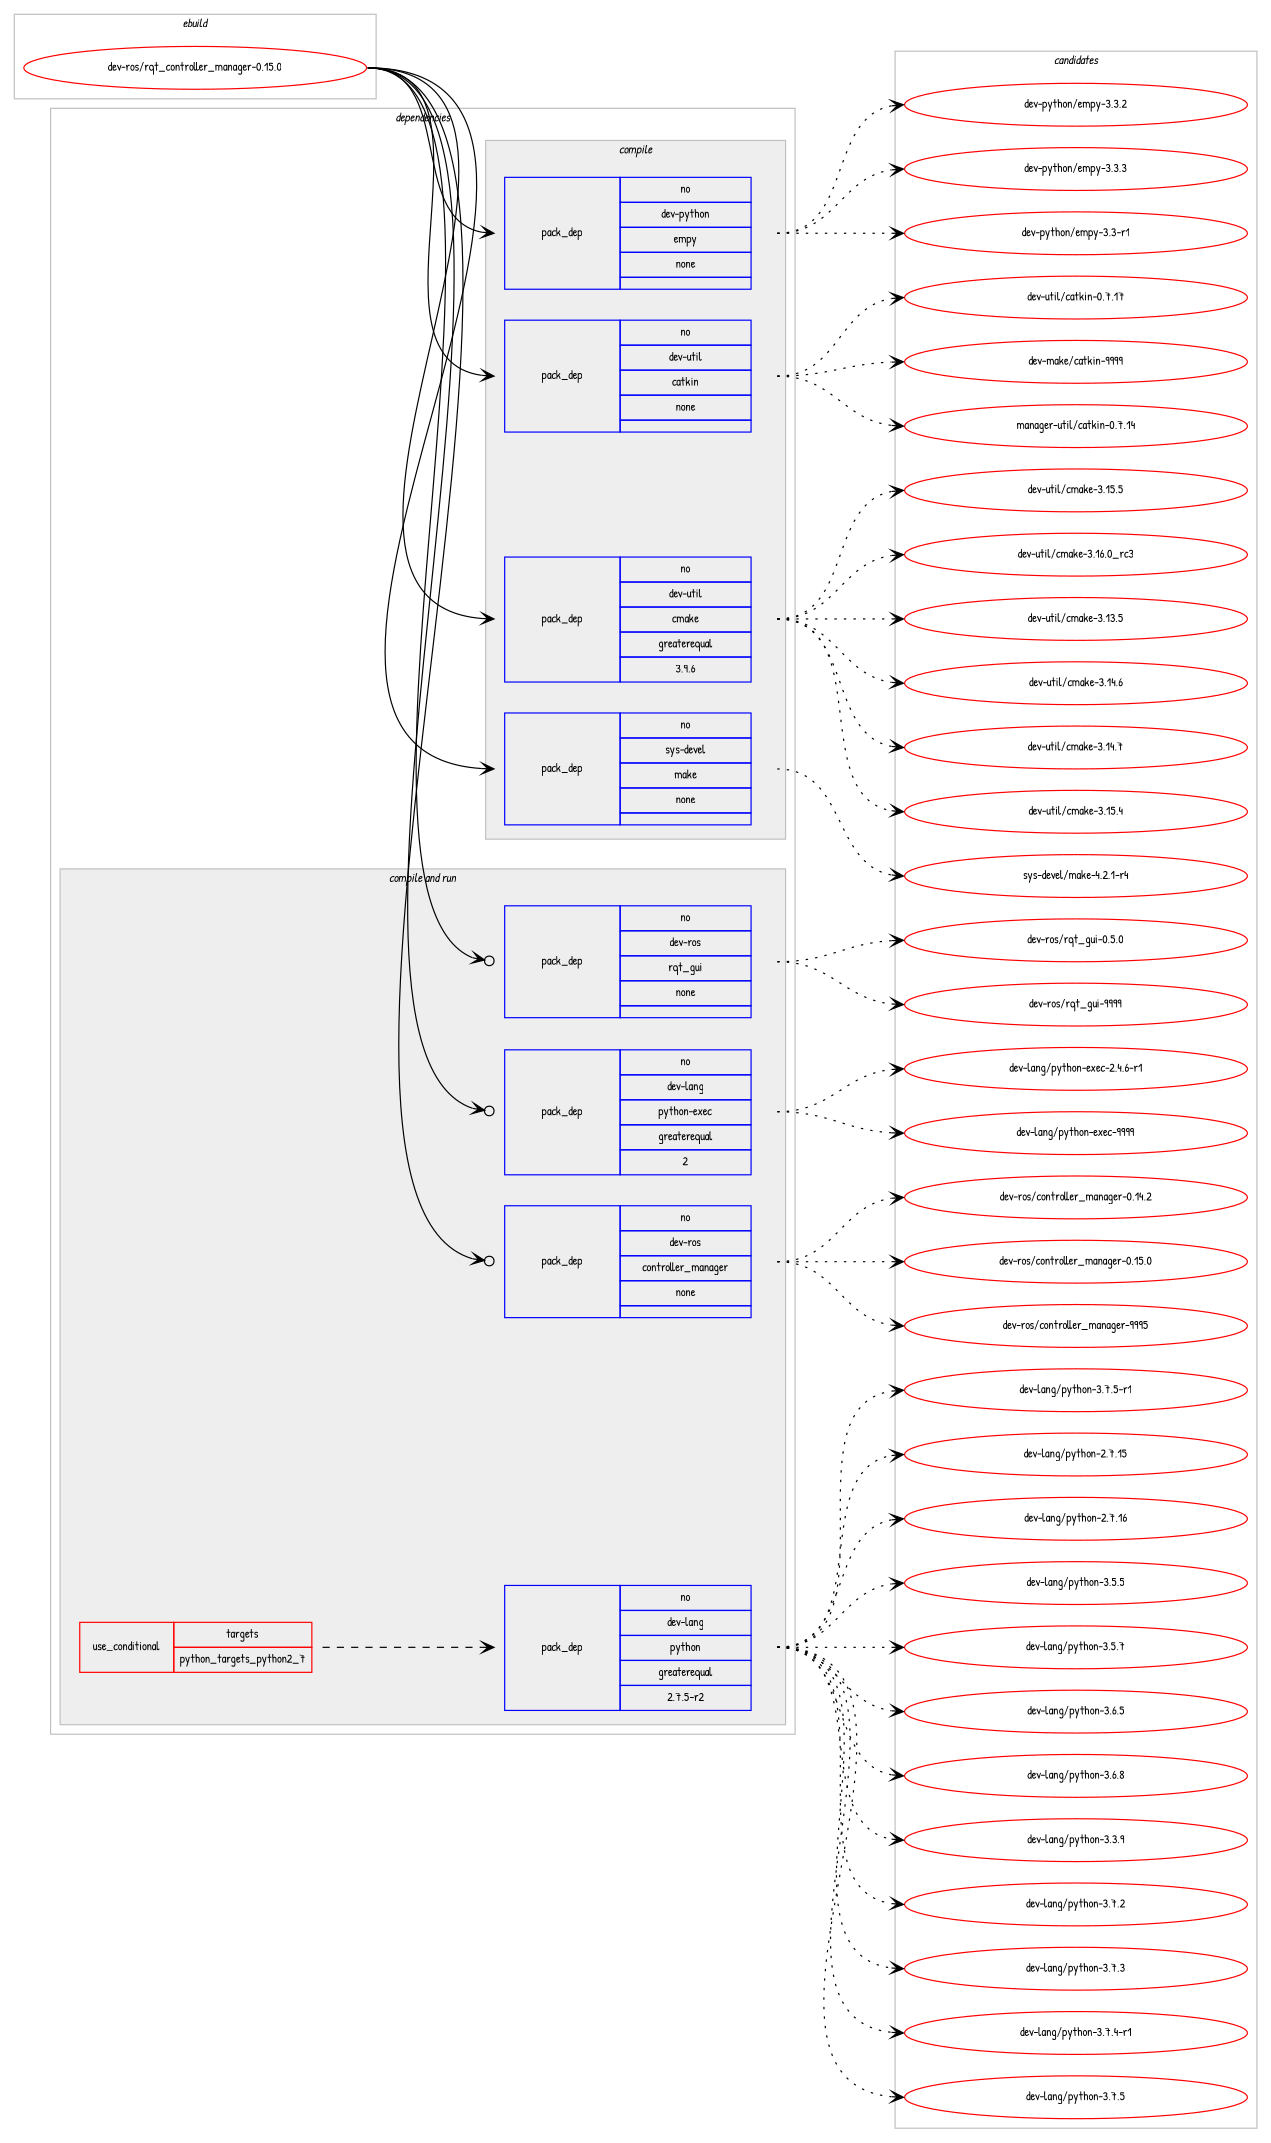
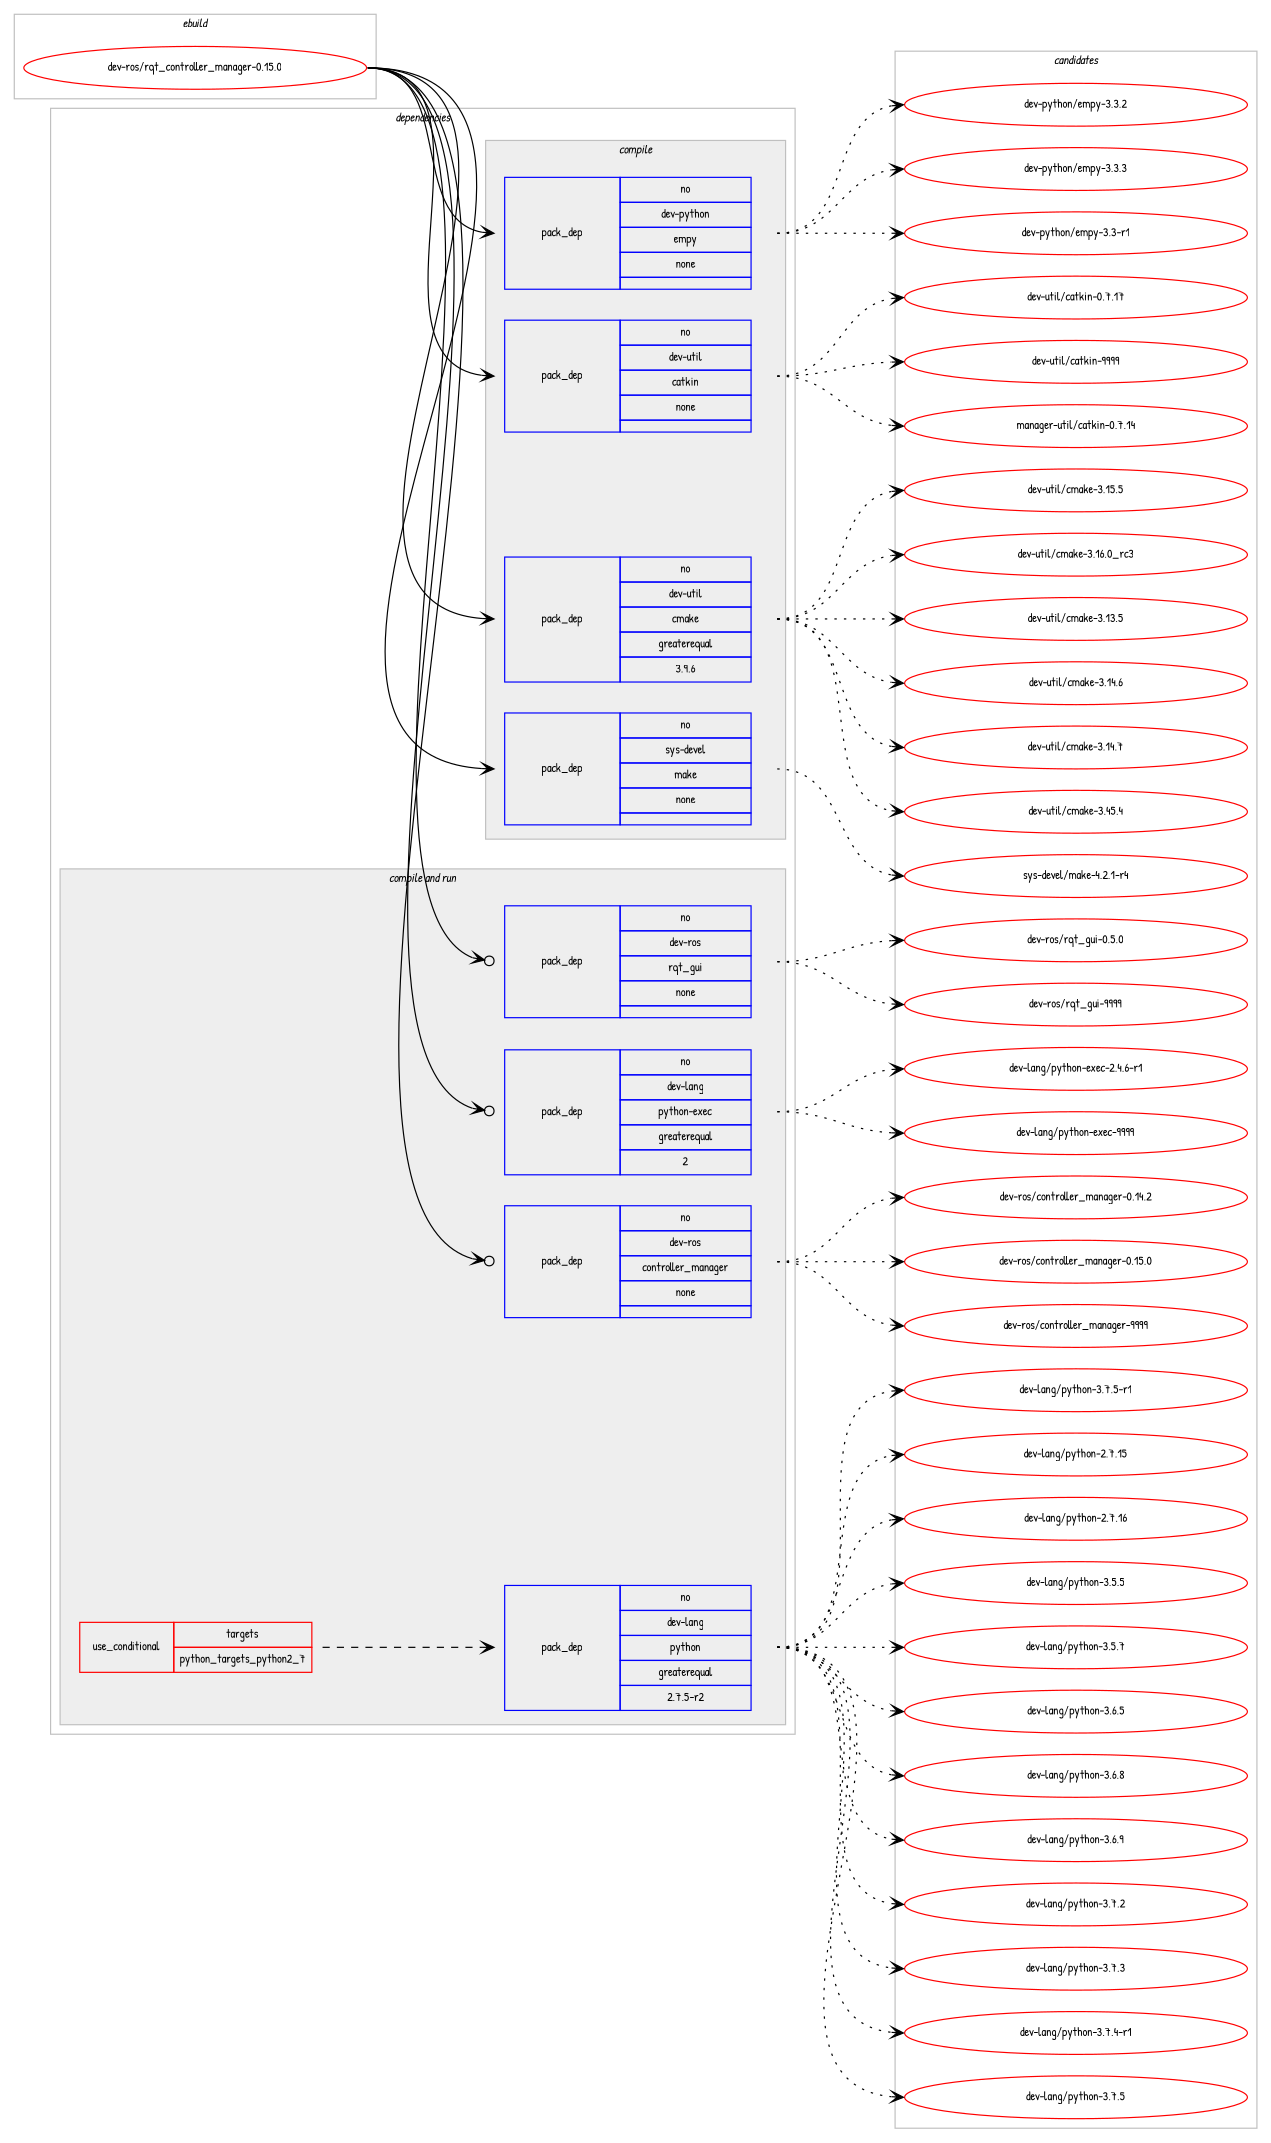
node "dev-make/catkin-9999": label "dev-make/catkin-9999" -> "dev-util/catkin-9999"
node "dev-util/cmake-3.15.4": label "dev-util/cmake-3.15.4" -> "dev-util/cmake-3.45.4"
node "dev-ros/controller_manager-9995": label "dev-ros/controller_manager-9995" -> "dev-ros/controller_manager-9999"
node "dev-lang/python-3.3.9": label "dev-lang/python-3.3.9" -> "dev-lang/python-3.6.9"
